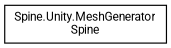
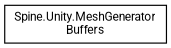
node "Spine.Unity.MeshGenerator Spine": label "Spine.Unity.MeshGenerator Spine" -> "Spine.Unity.MeshGenerator Buffers"
